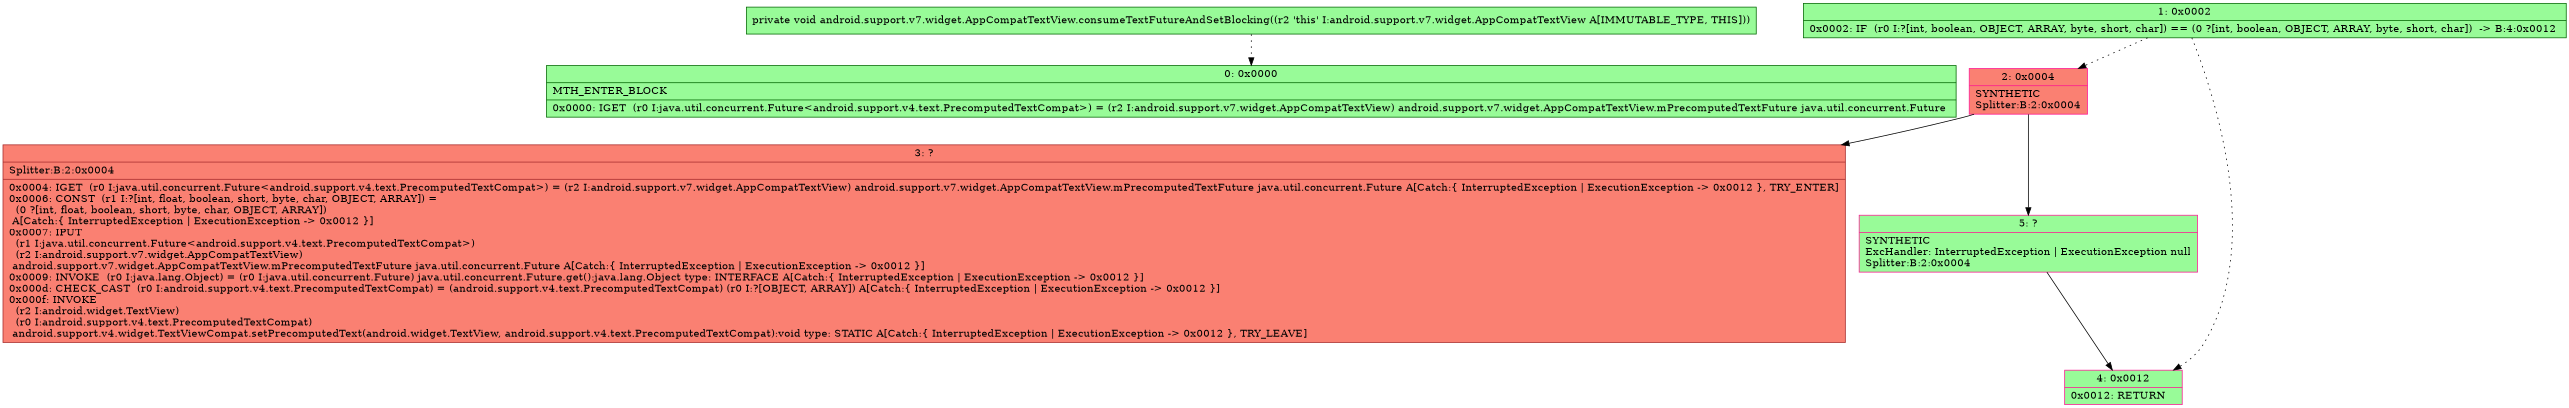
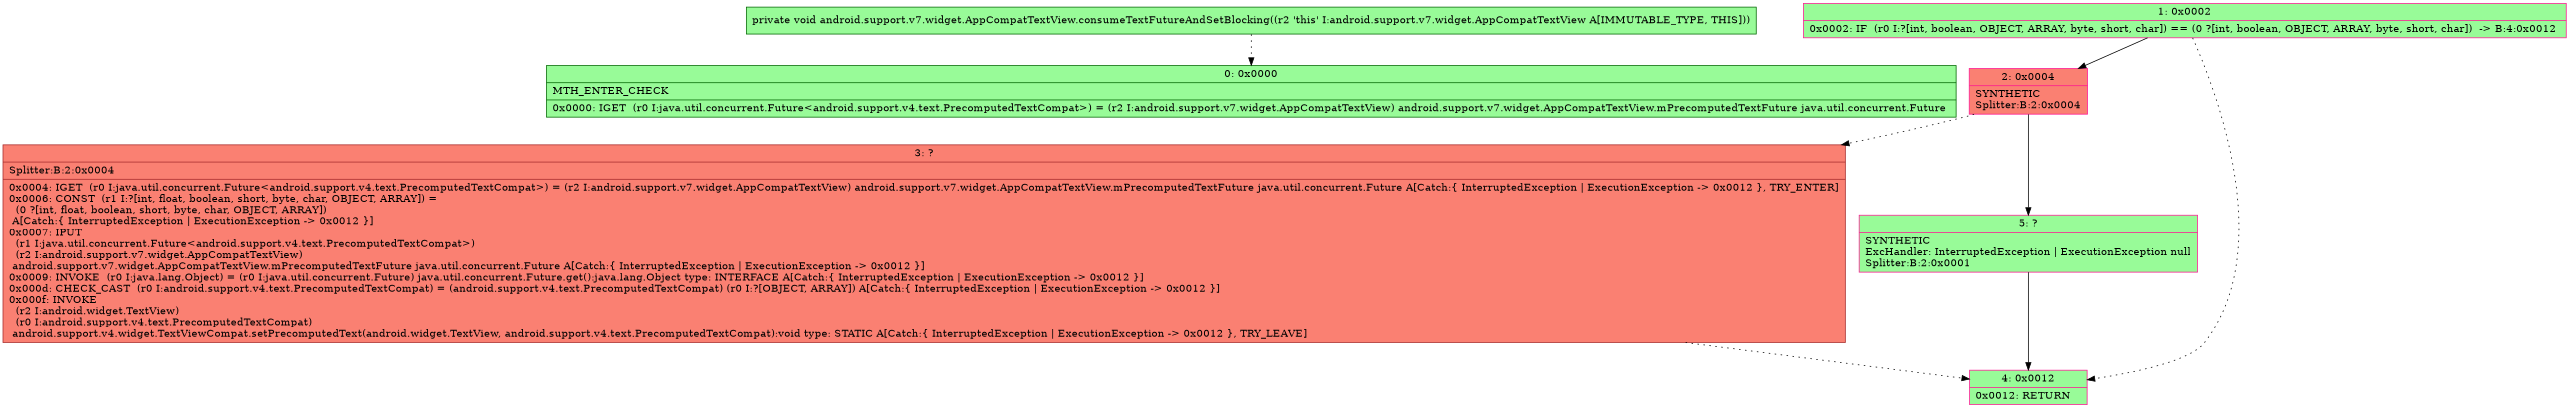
node "1: 0x0002": color darkgreen -> deeppink
edge "1: 0x0002" -> "2: 0x0004": style dotted -> solid
node "0: 0x0000": text "MTH_ENTER_BLOCK" -> "MTH_ENTER_CHECK"
edge "2: 0x0004" -> "3: ?": style solid -> dotted
node "5: ?": text "Splitter:B:2:0x0004" -> "Splitter:B:2:0x0001"
edge "3: ?" -> "4: 0x0012": added
